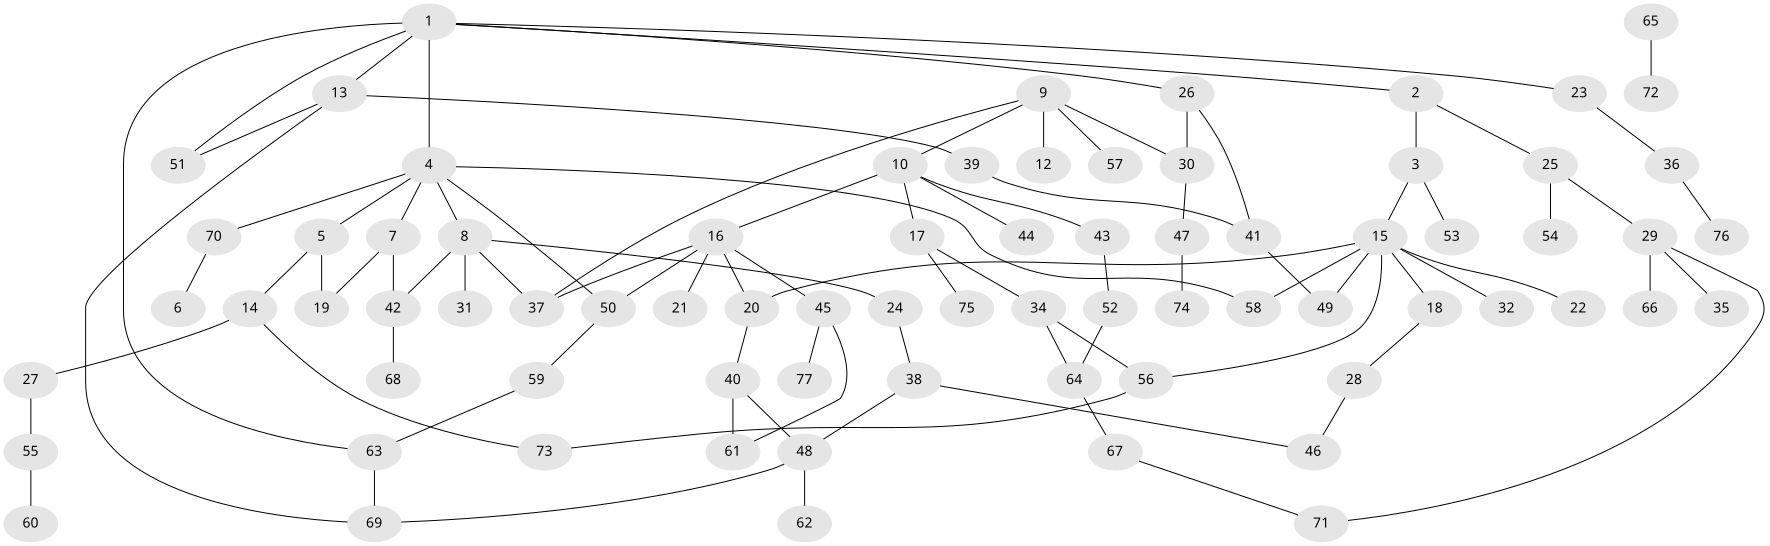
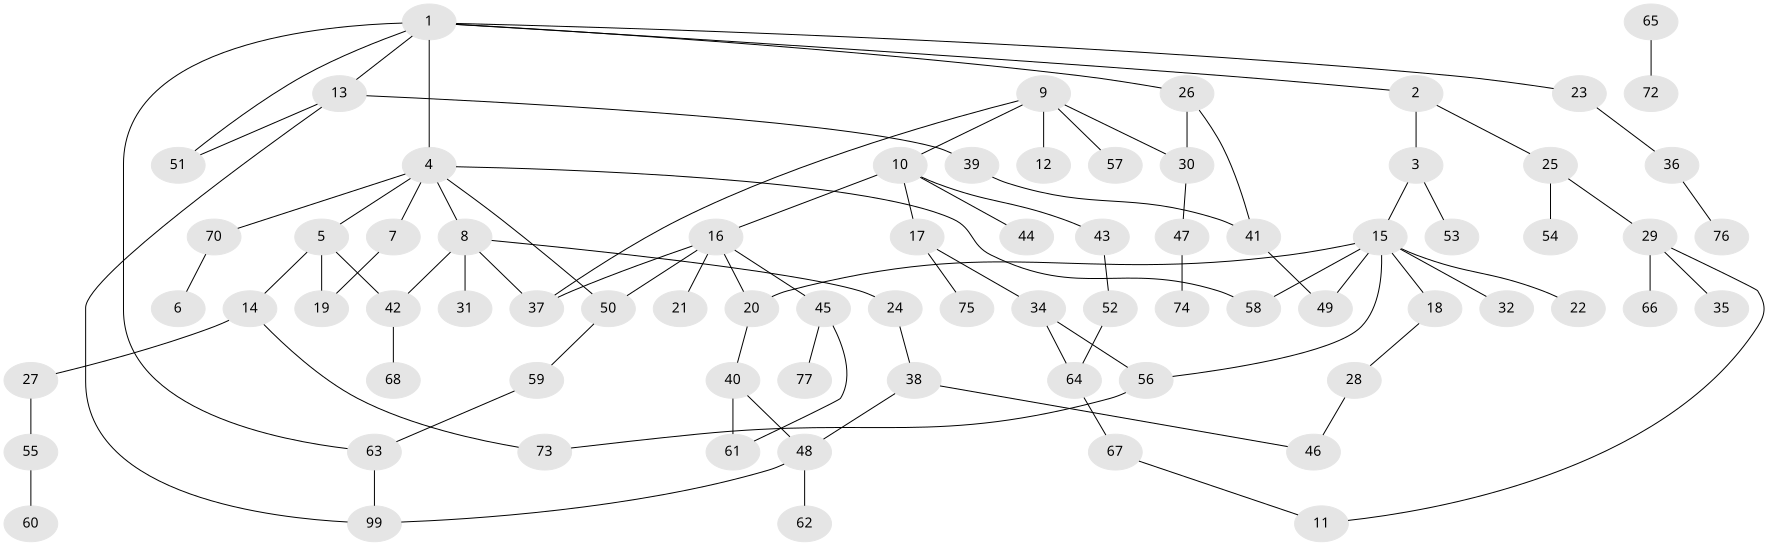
edge "7" -- "42": now "5" -- "42"
node "69": label "69" -> "99"
node "71": label "71" -> "11"
